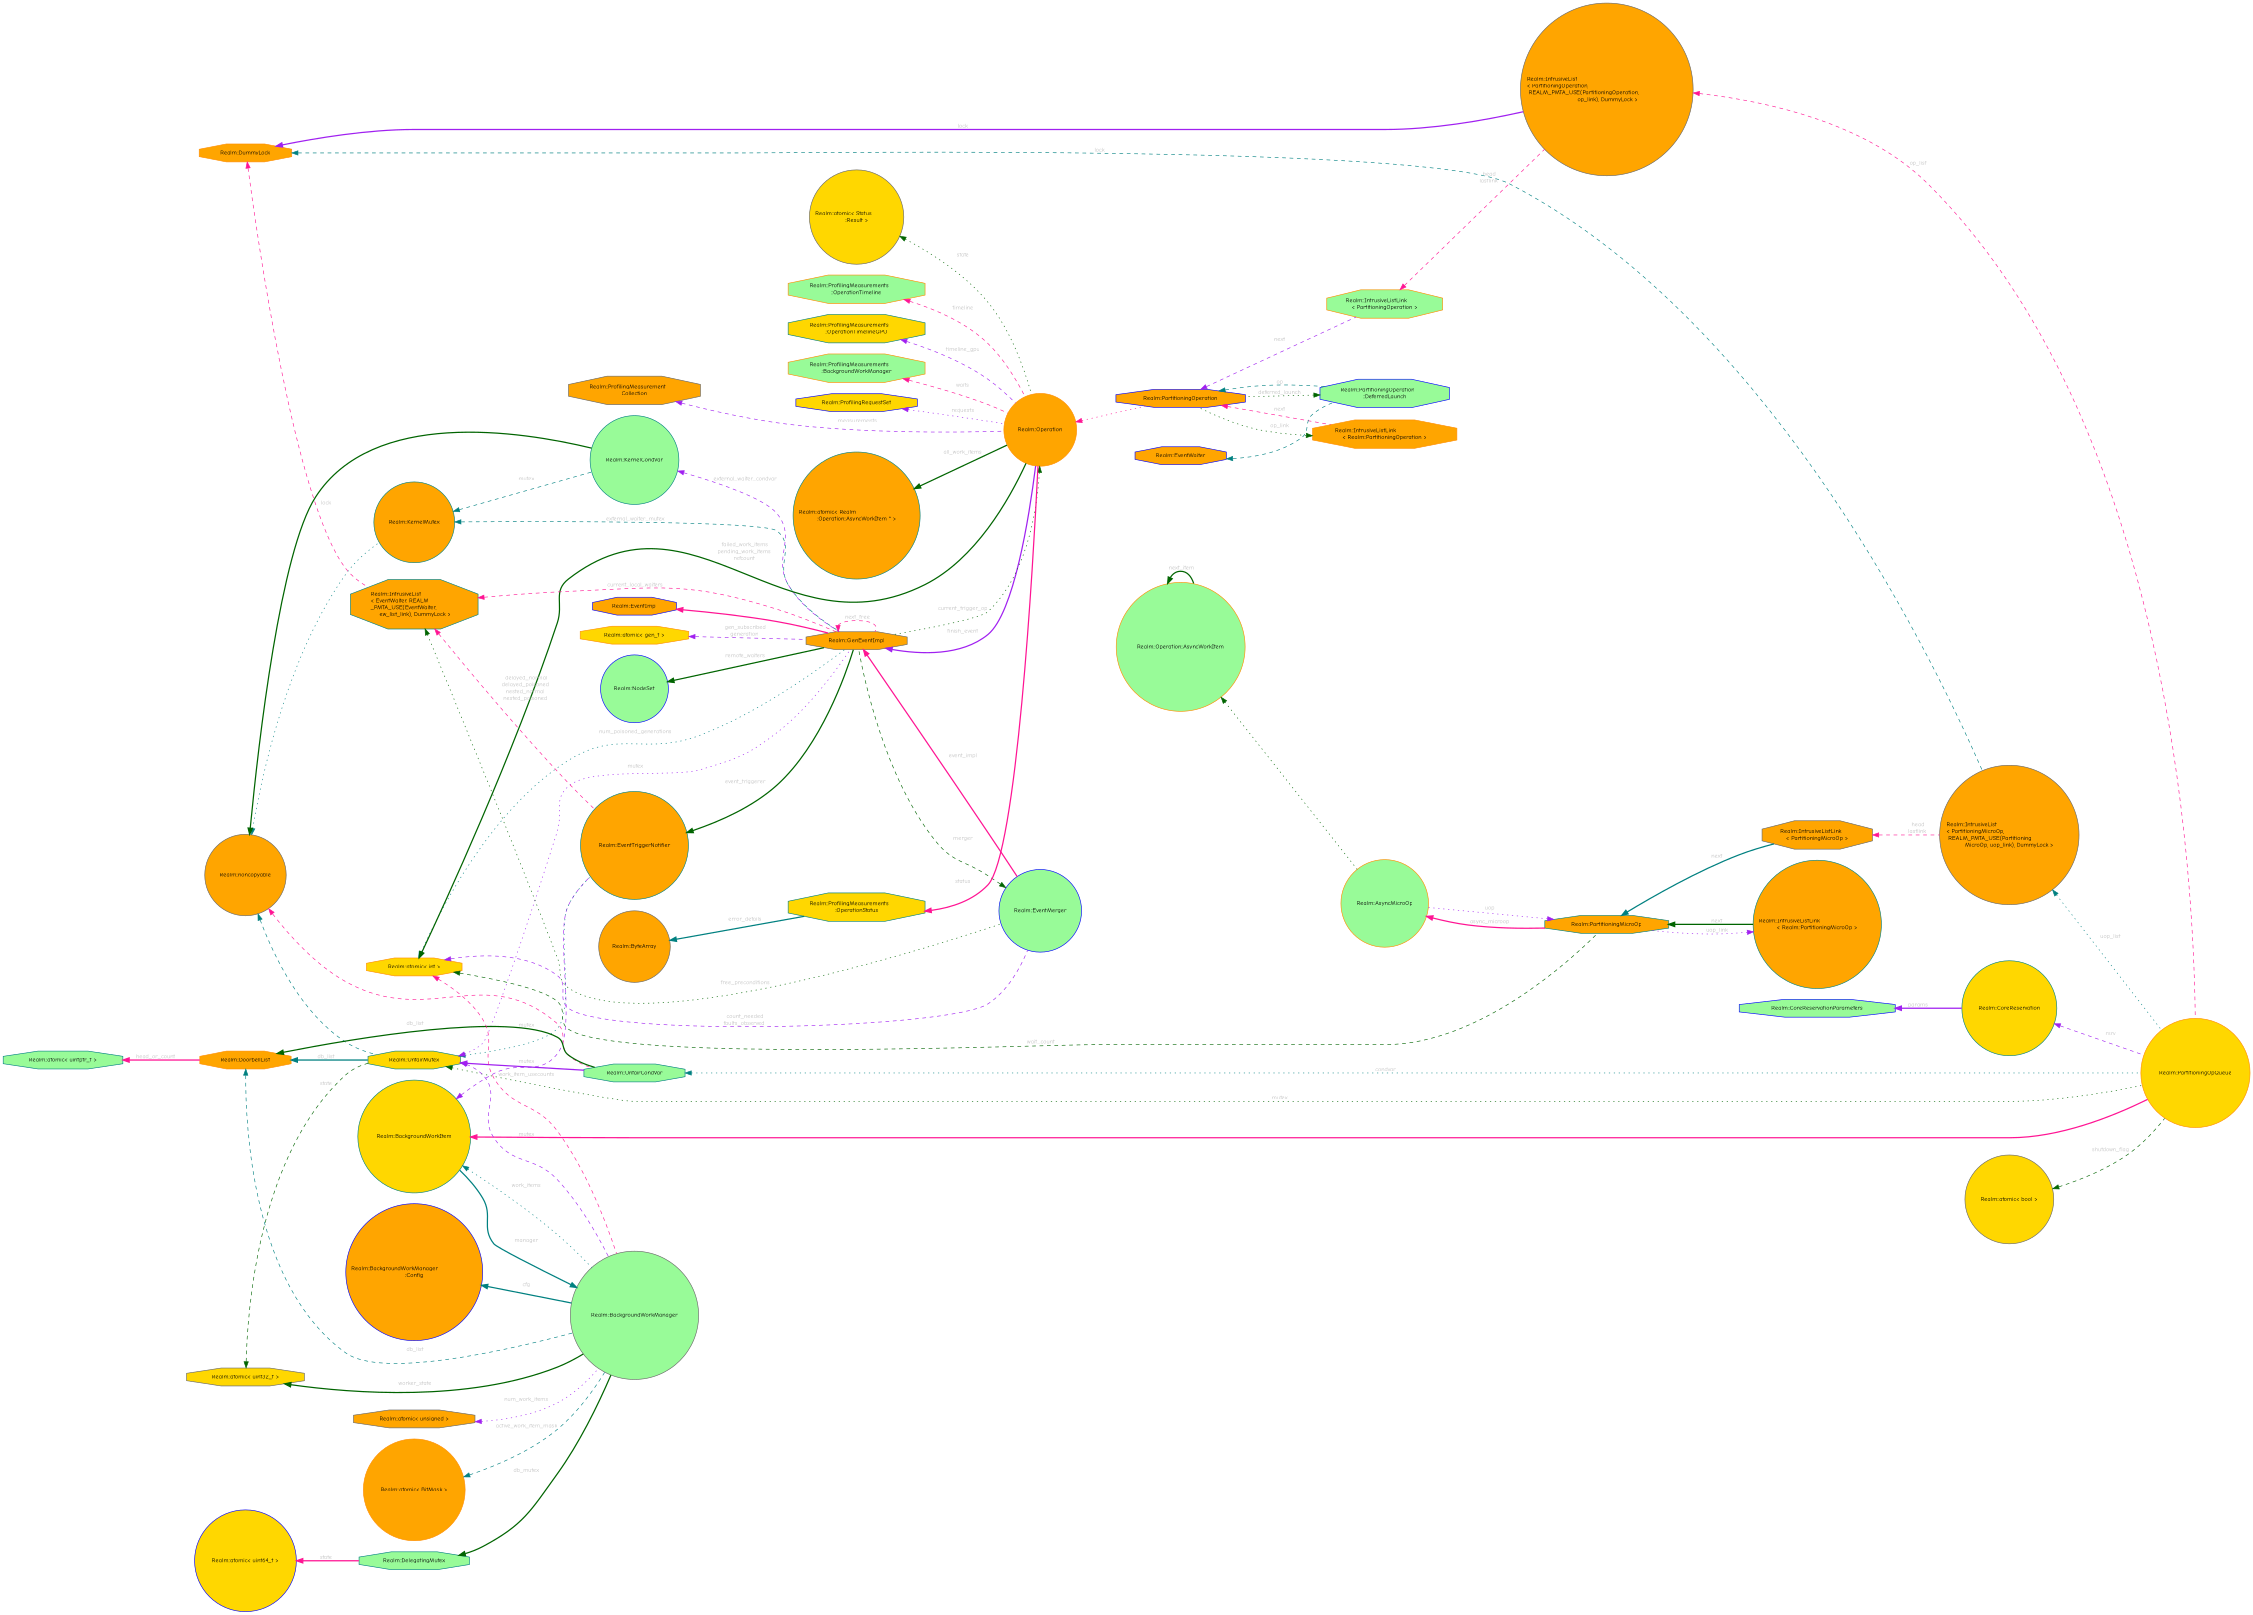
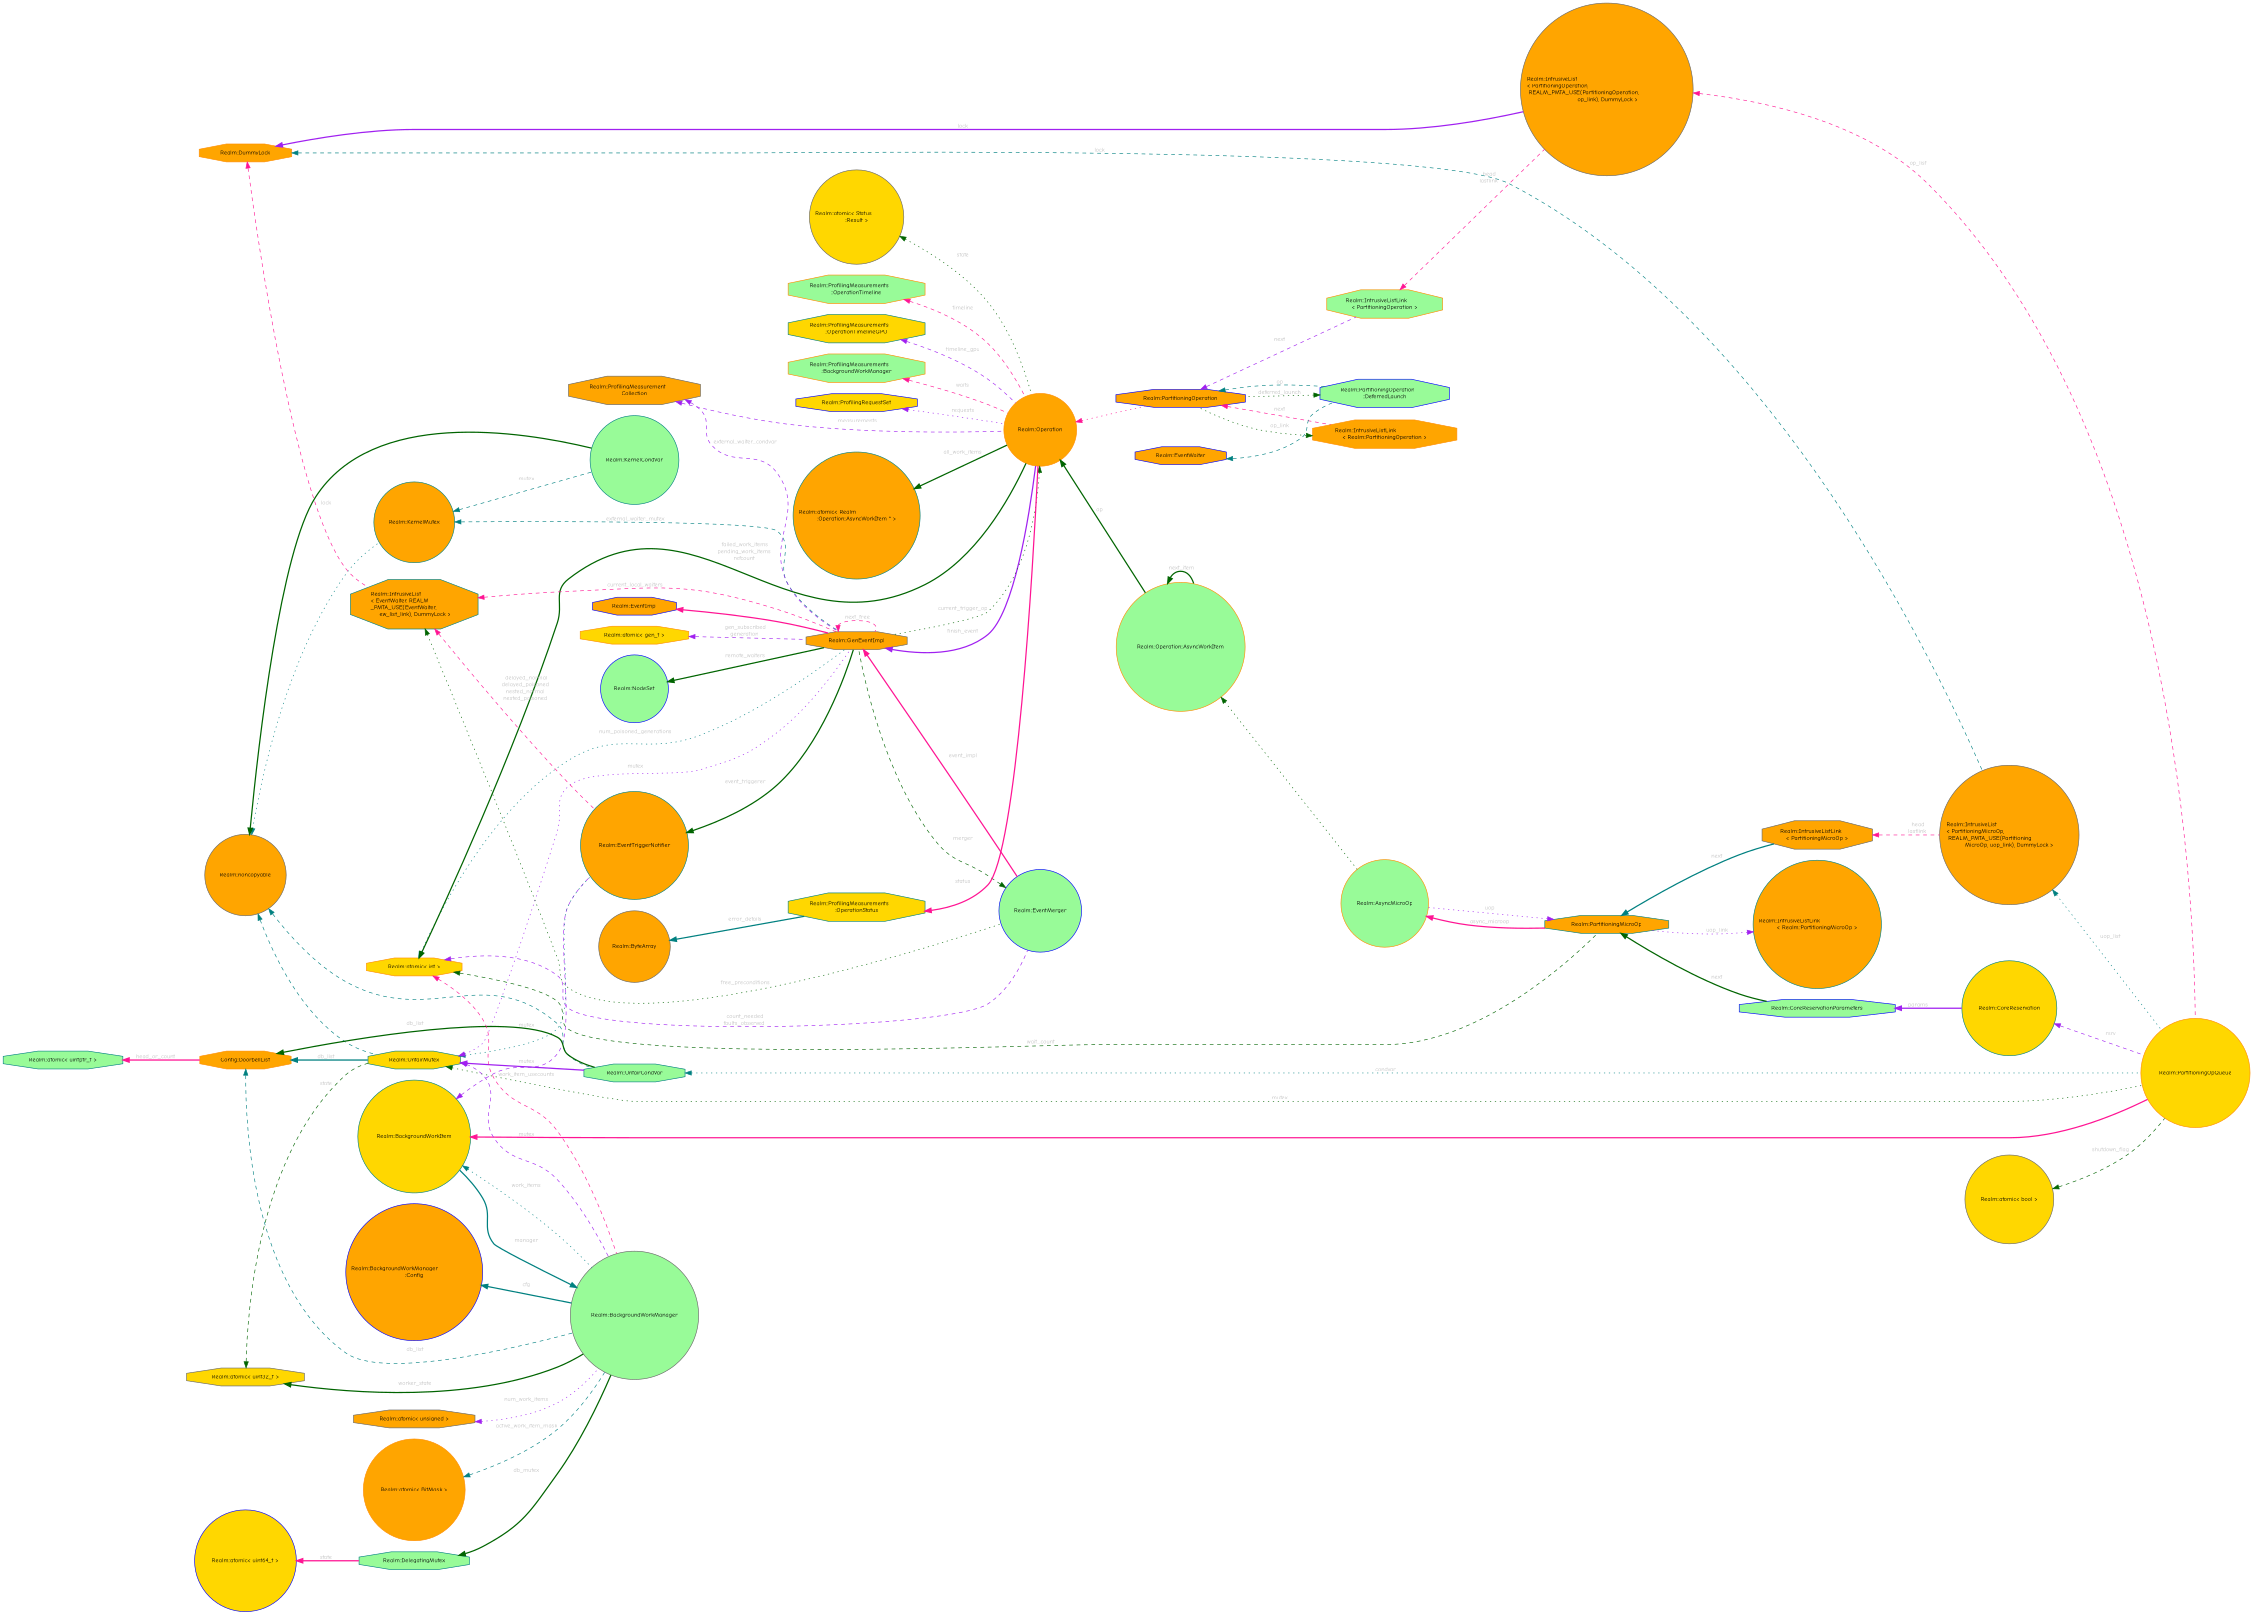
edge "Realm::Operation::AsyncWorkItem" -> "Realm::Operation": added, label "op"
edge "Realm::GenEventImpl" -> "Realm::KernelCondVar": now "Realm::GenEventImpl" -> "Realm::ProfilingMeasurement Collection"
edge "Realm::IntrusiveListLink < Realm::PartitioningMicroOp >" -> "Realm::PartitioningMicroOp": now "Realm::CoreReservationParameters" -> "Realm::PartitioningMicroOp"
edge "Realm::UnfairCondVar" -> "Realm::noncopyable": color deeppink -> teal
node "Realm::DoorbellList": label "Realm::DoorbellList" -> "Config::DoorbellList"
